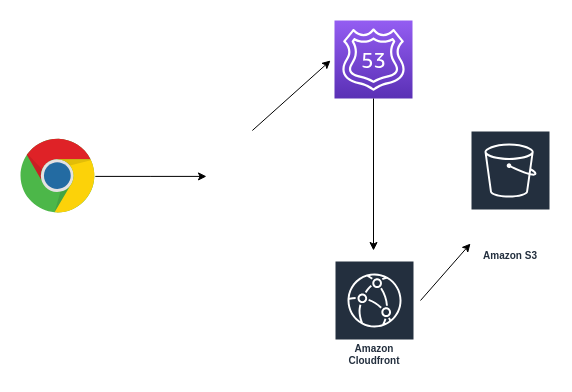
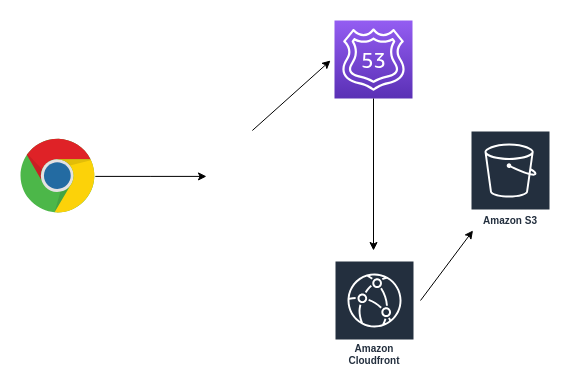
node "Amazon S3": size 80x135 -> 80x100
